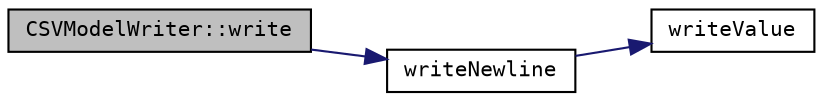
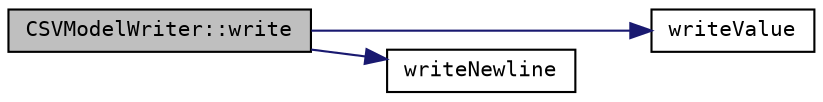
edge "writeNewline" -> "writeValue": now "CSVModelWriter::write" -> "writeValue"
